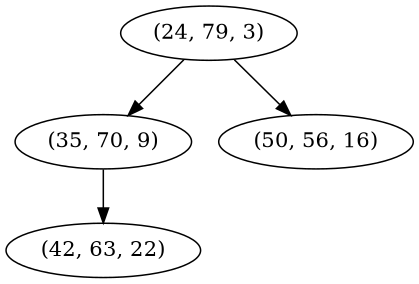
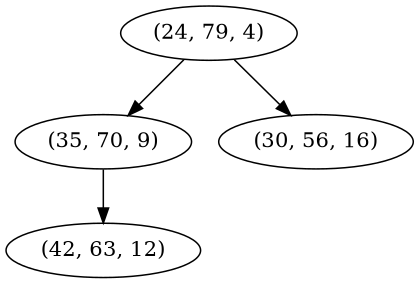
node "(24, 79, 3)": label "(24, 79, 3)" -> "(24, 79, 4)"
node "(50, 56, 16)": label "(50, 56, 16)" -> "(30, 56, 16)"
node "(42, 63, 22)": label "(42, 63, 22)" -> "(42, 63, 12)"
